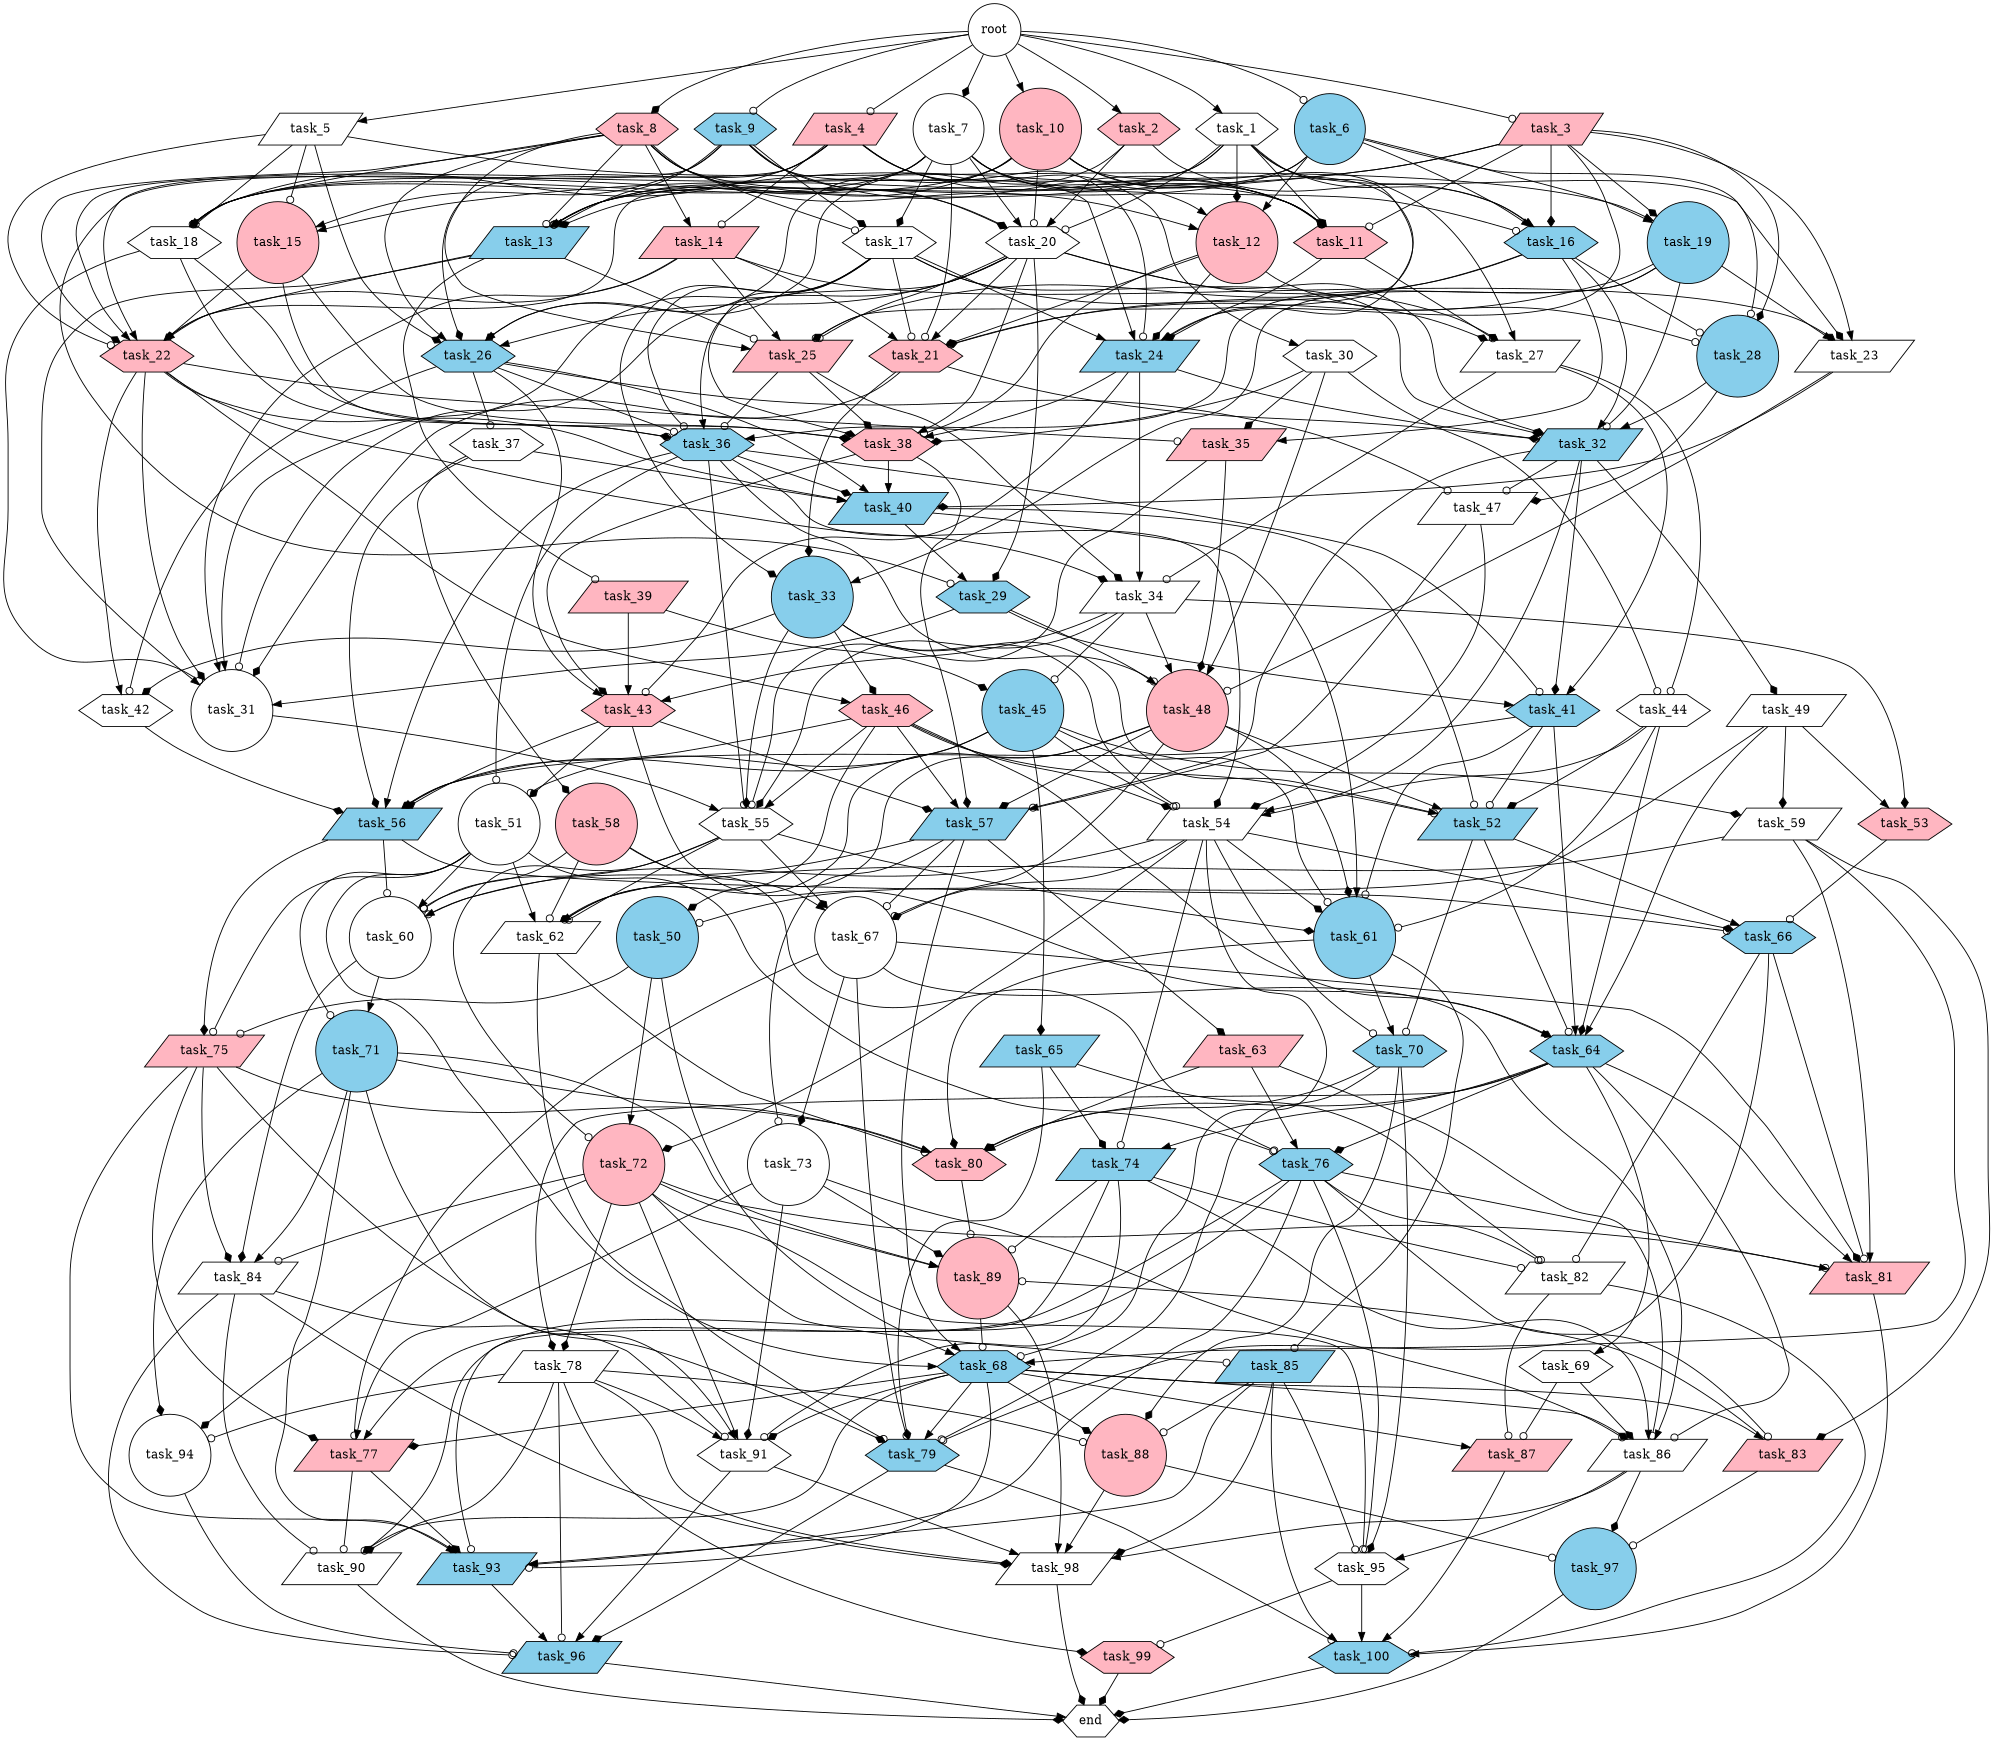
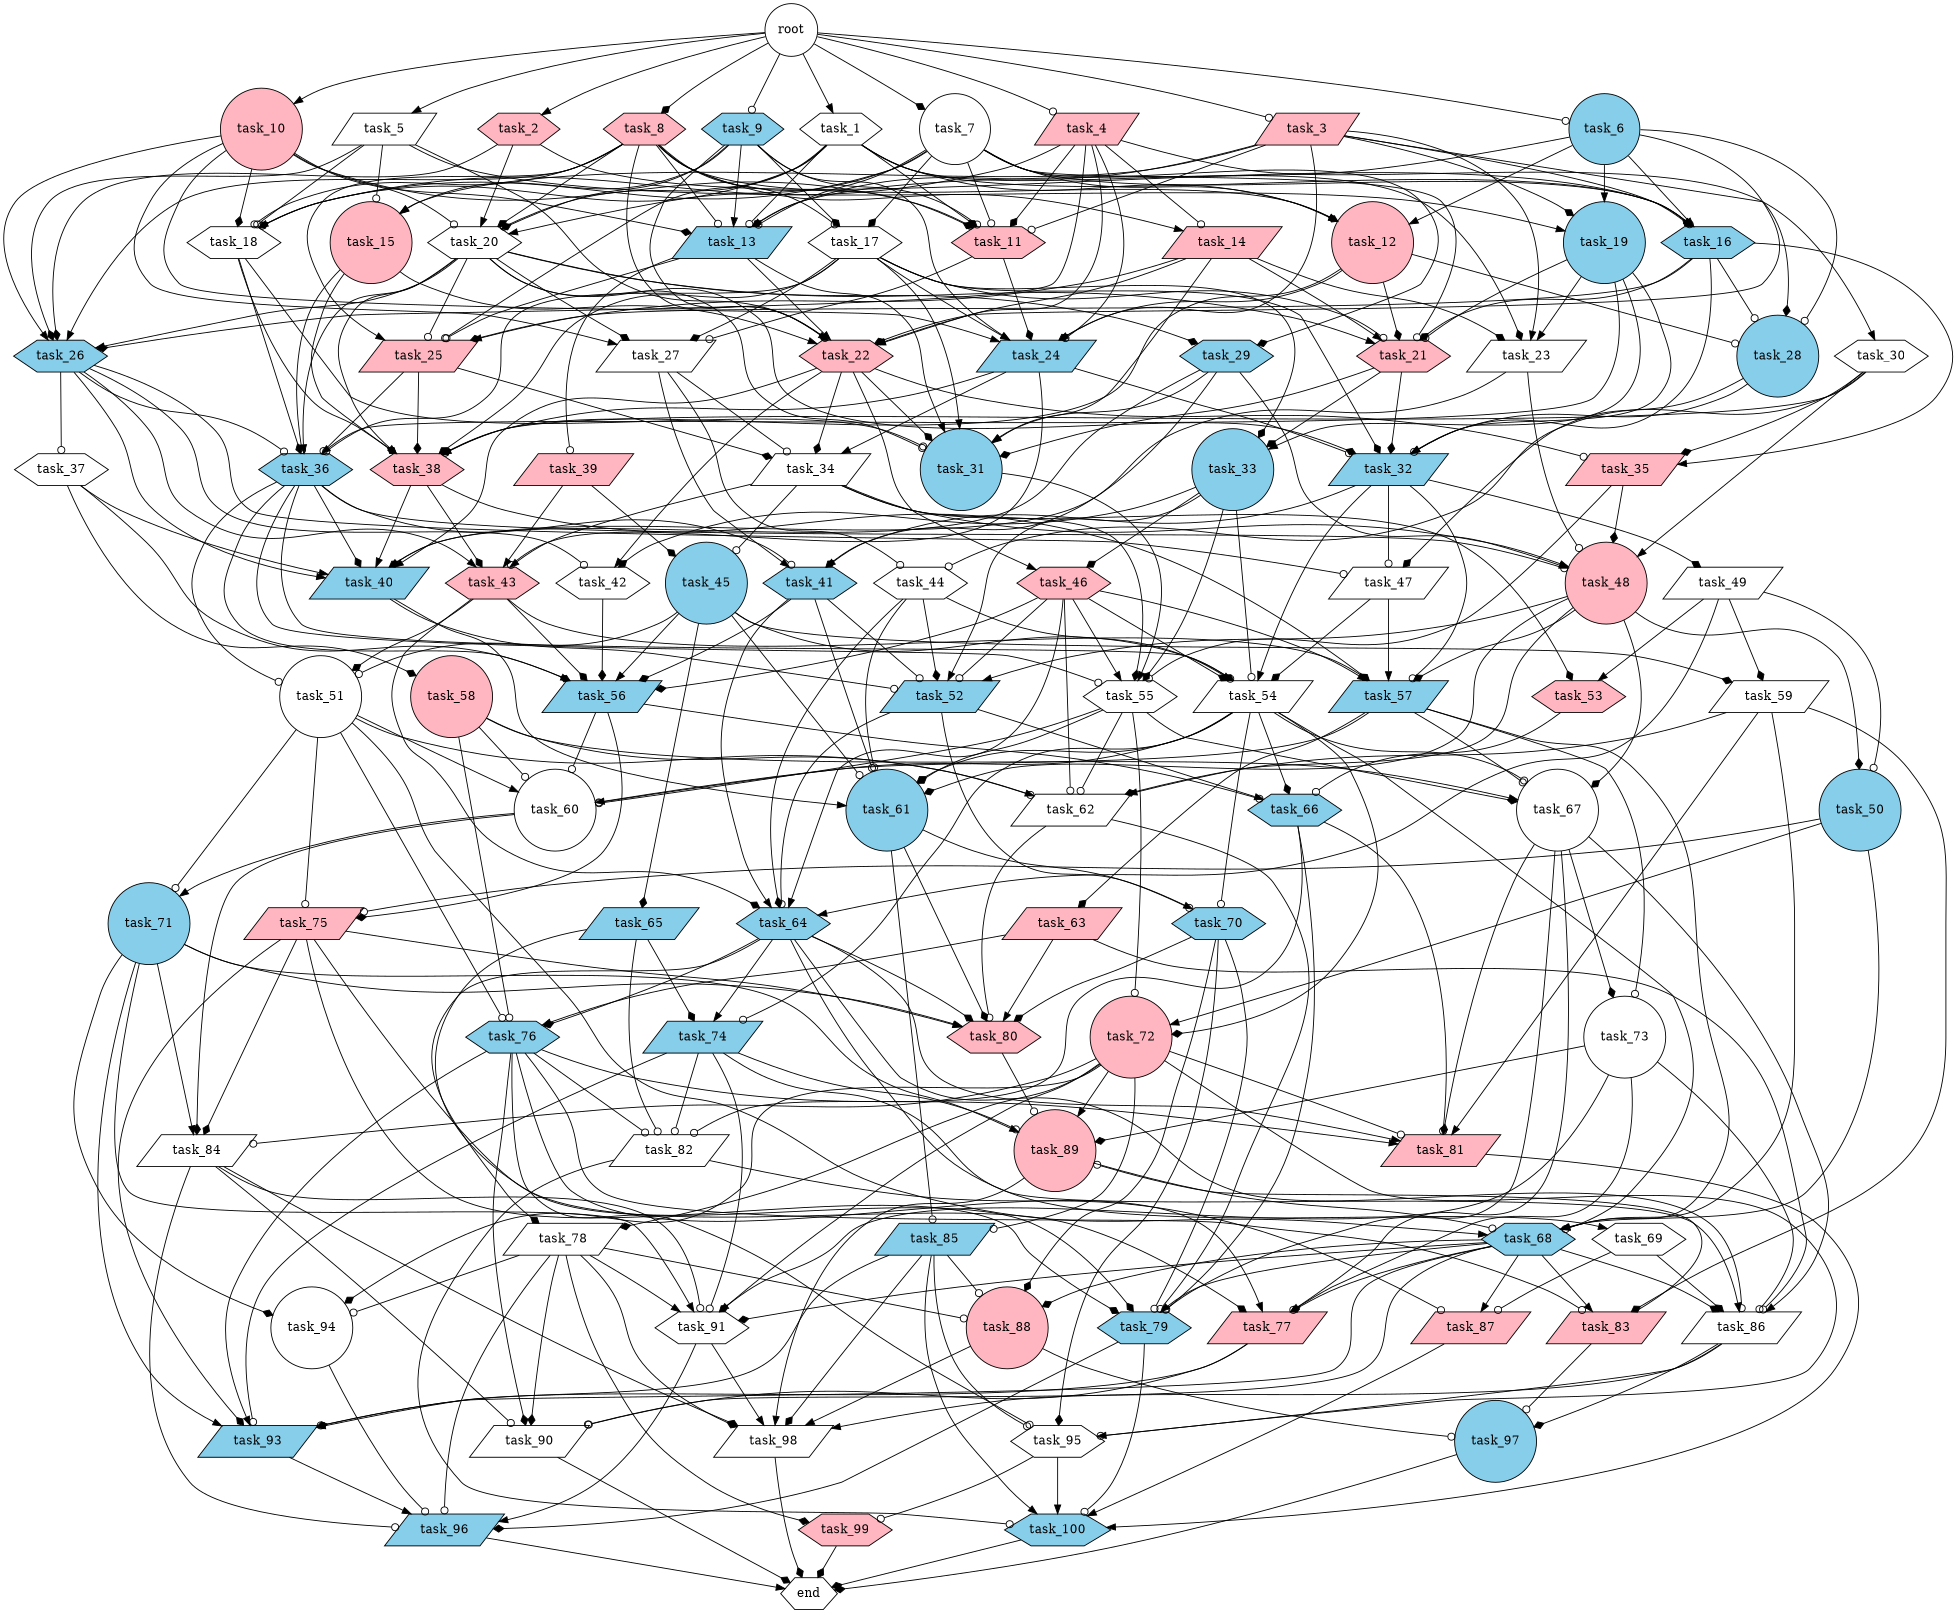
edge "task_7" -> "task_29": arrowhead odot -> diamond
edge "task_40" -> "task_29": reversed
node "task_31": fillcolor white -> skyblue
